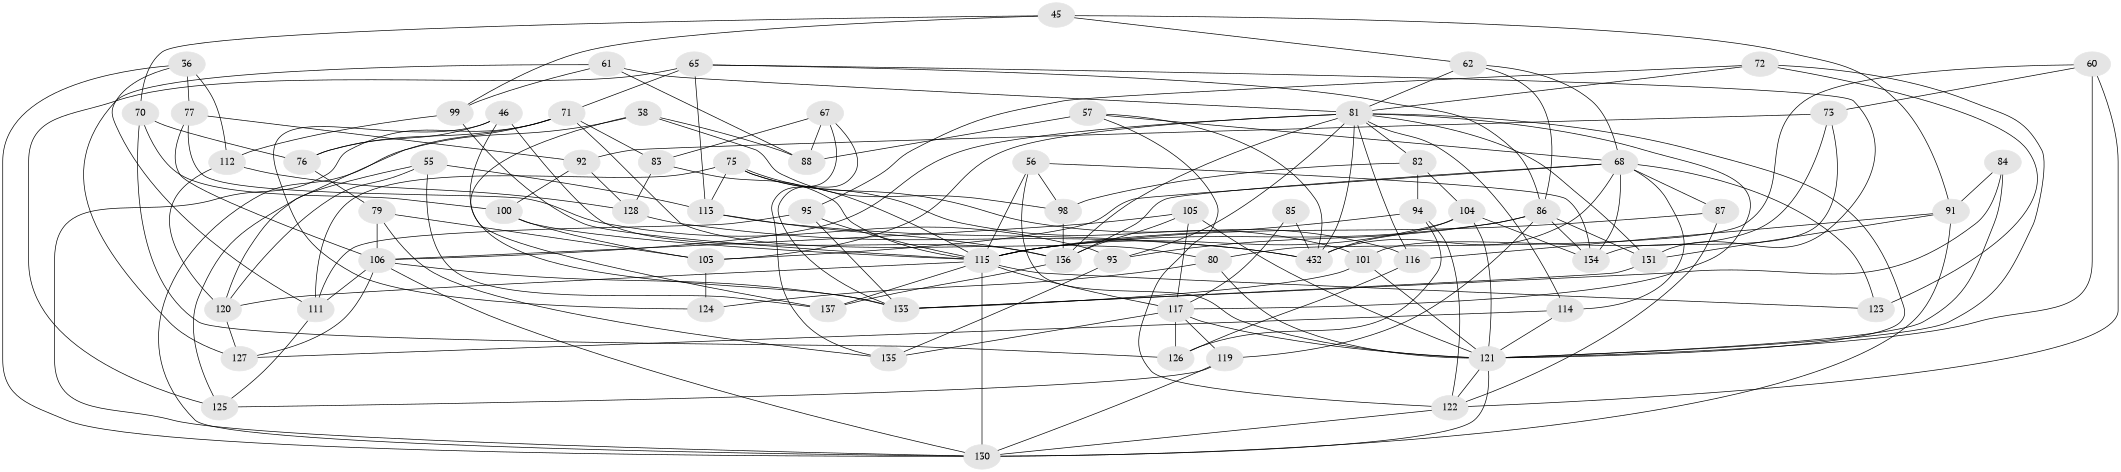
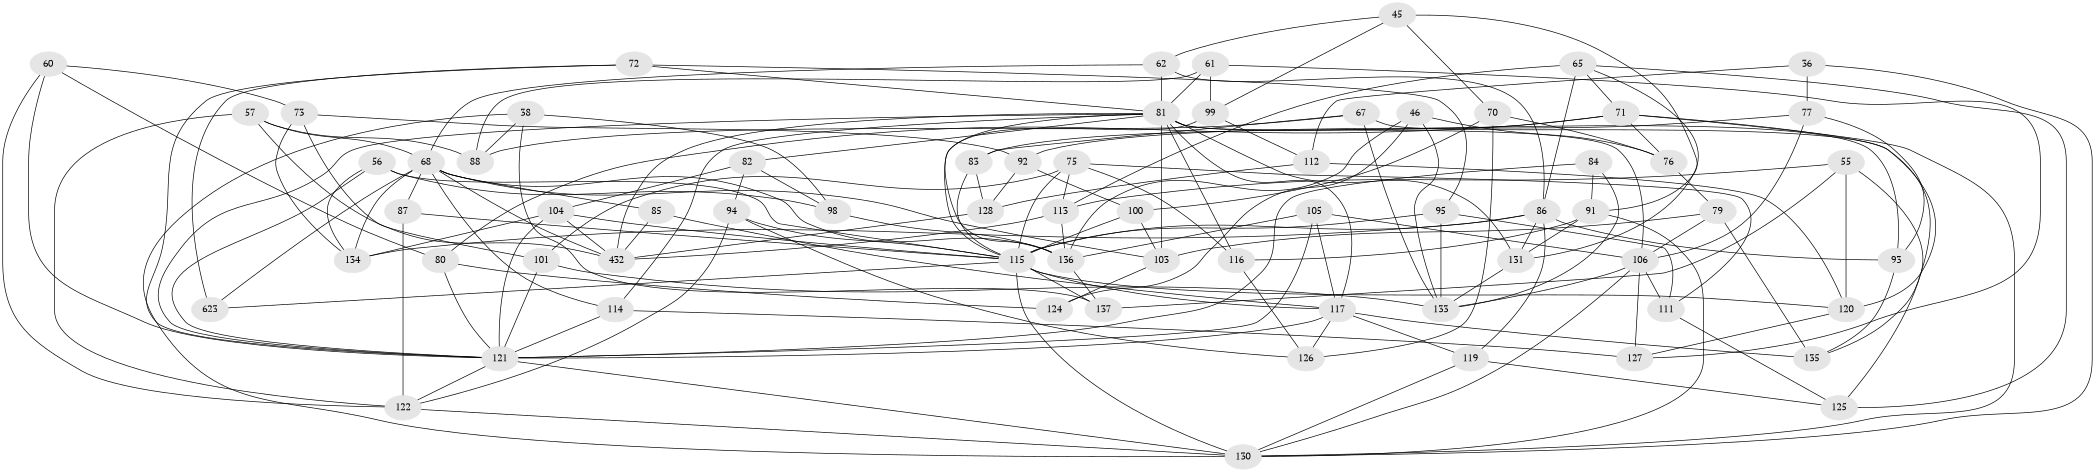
edge "36" -- "111": removed
edge "68" -- "85": added
node "123": label "123" -> "623"
